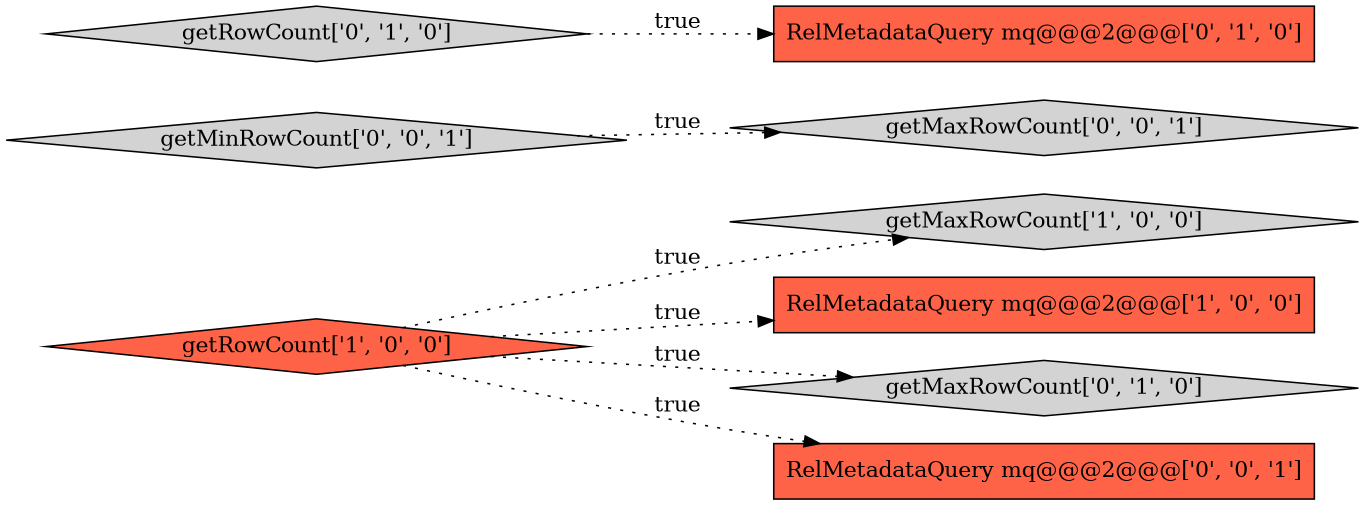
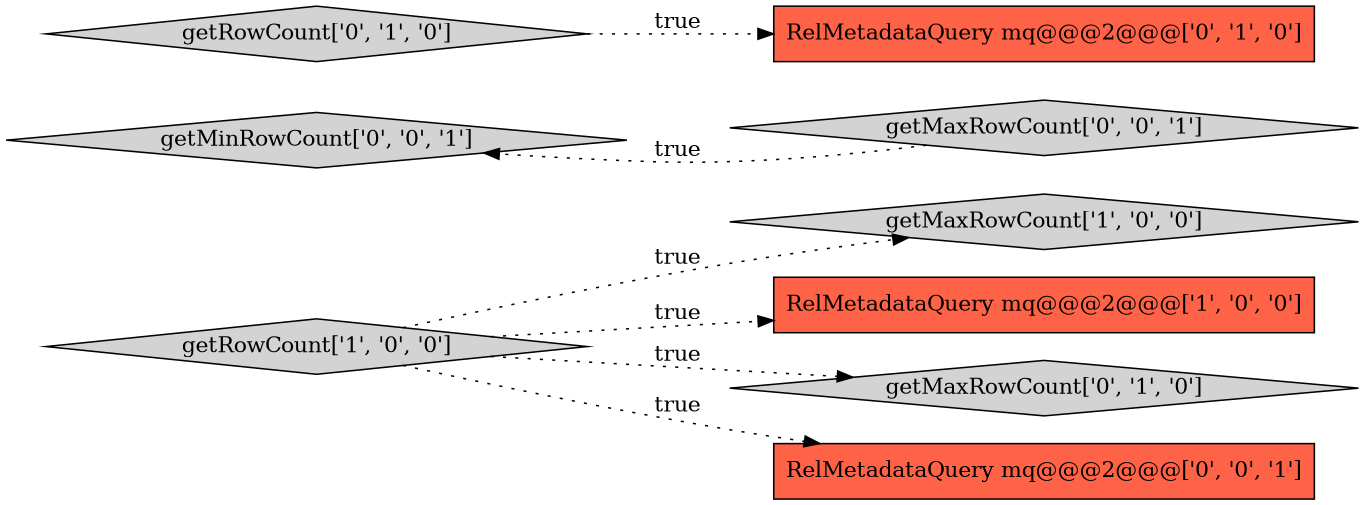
edge "getMinRowCount['0', '0', '1']" -> "getMaxRowCount['0', '0', '1']": reversed
node "getRowCount['1', '0', '0']": fillcolor tomato -> lightgray
